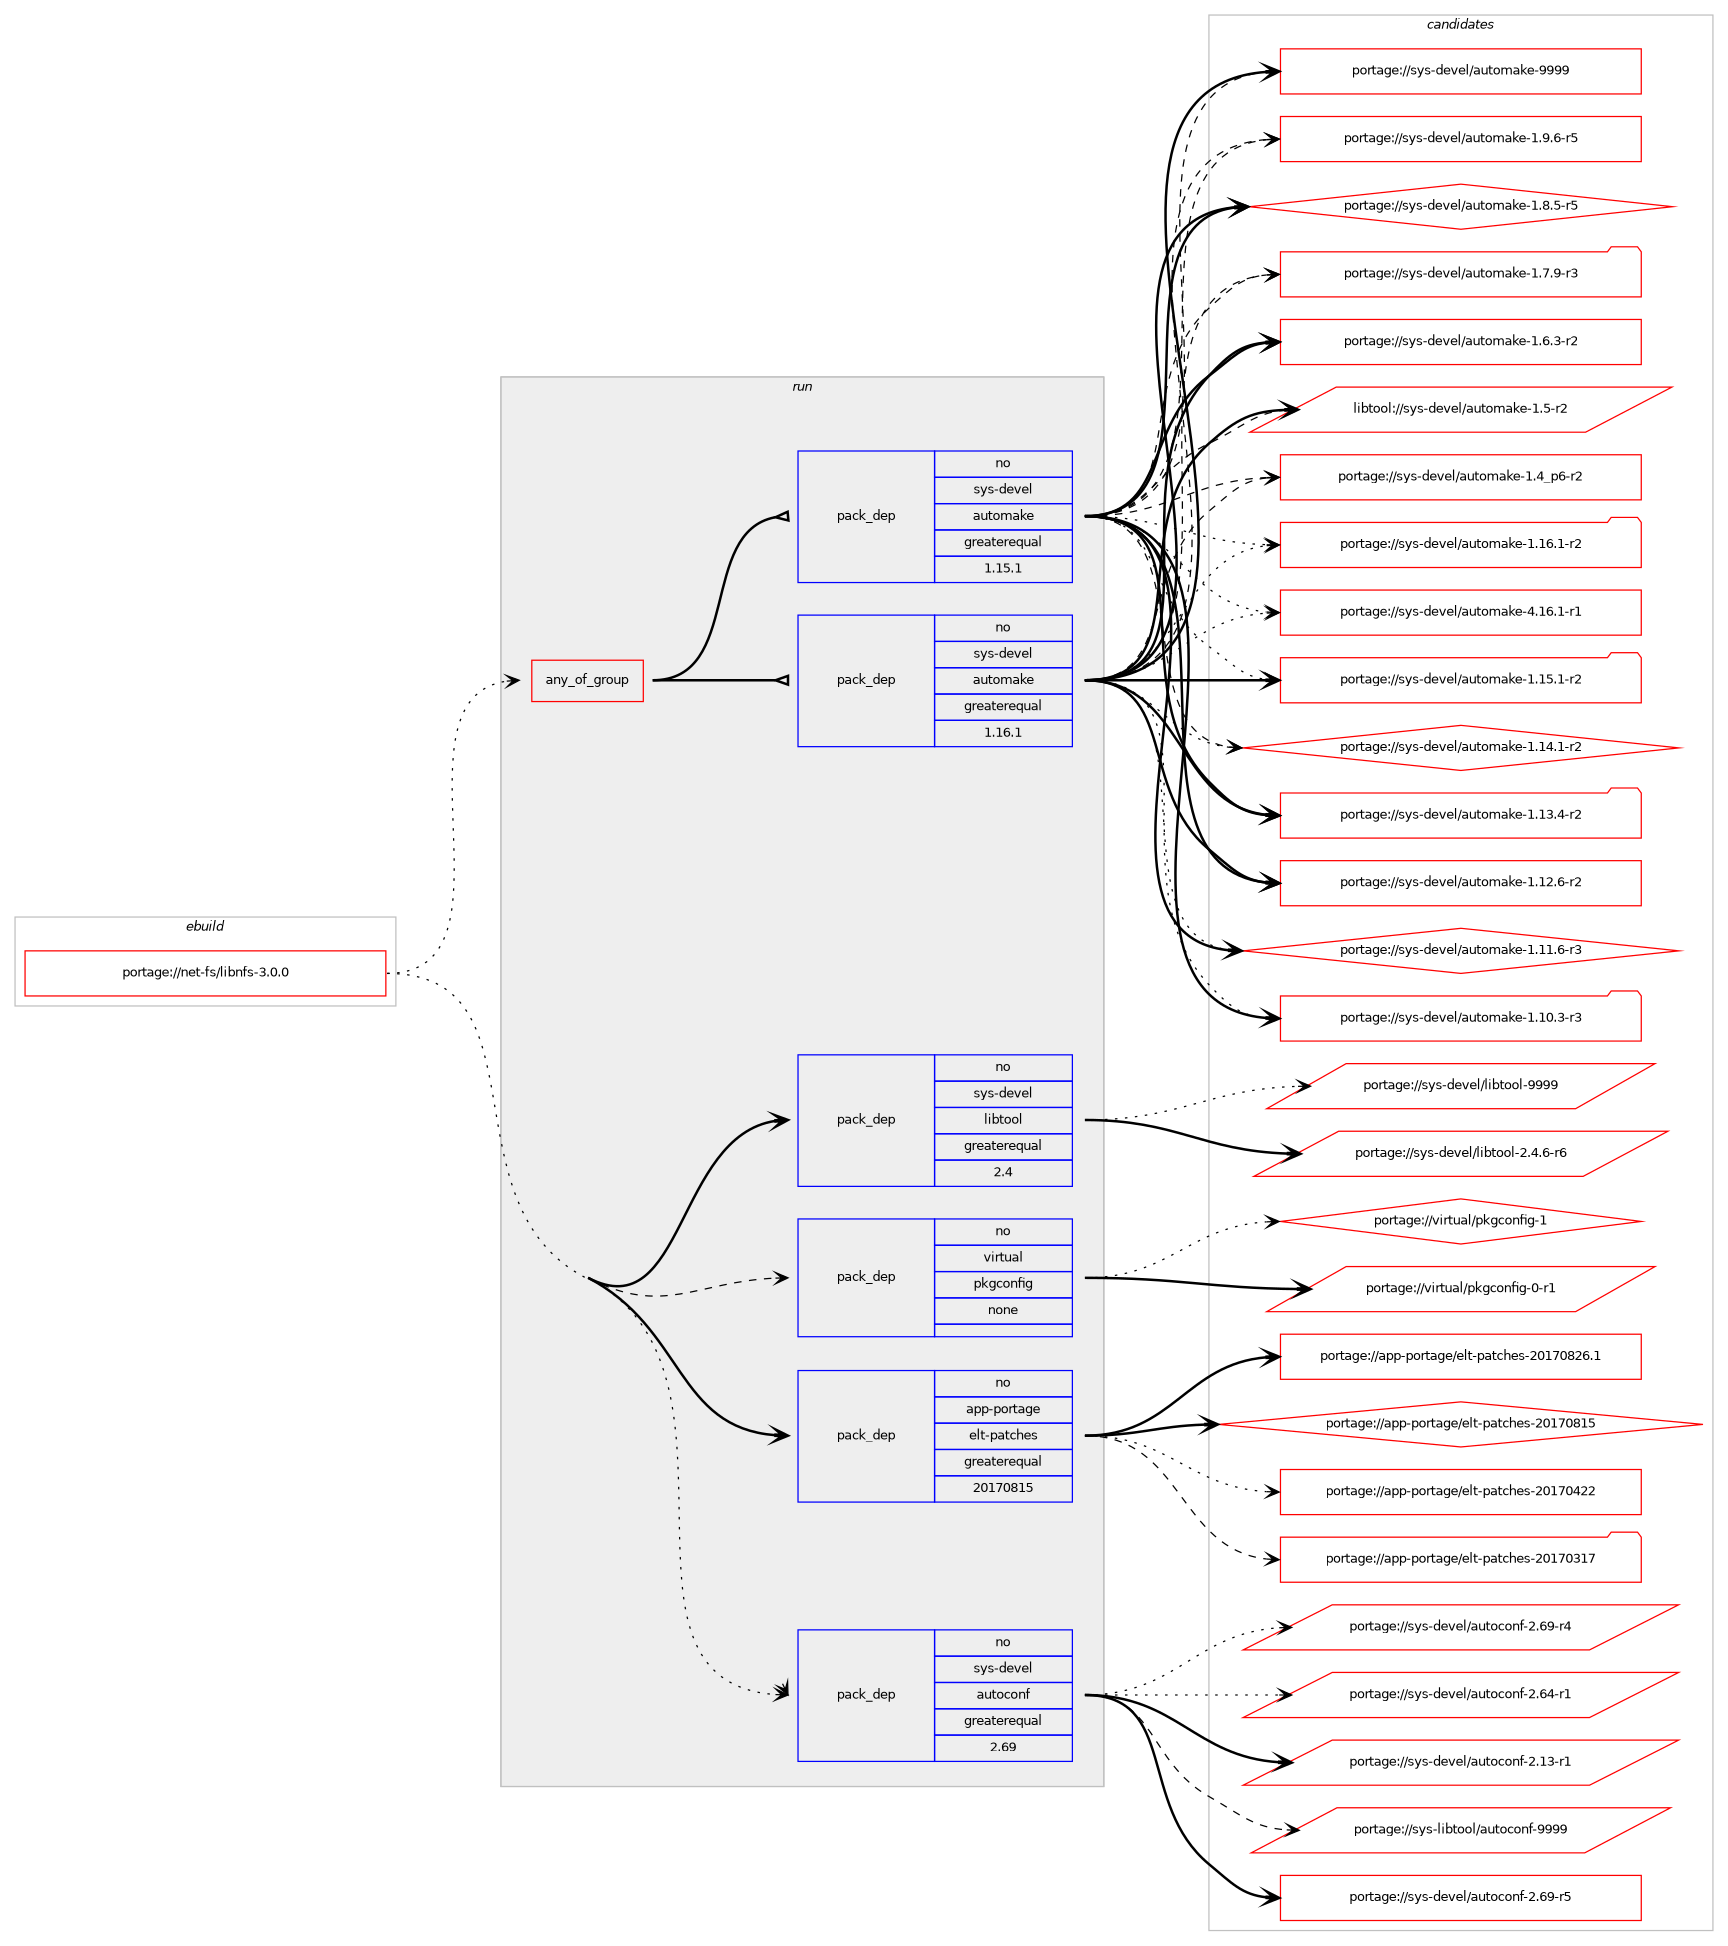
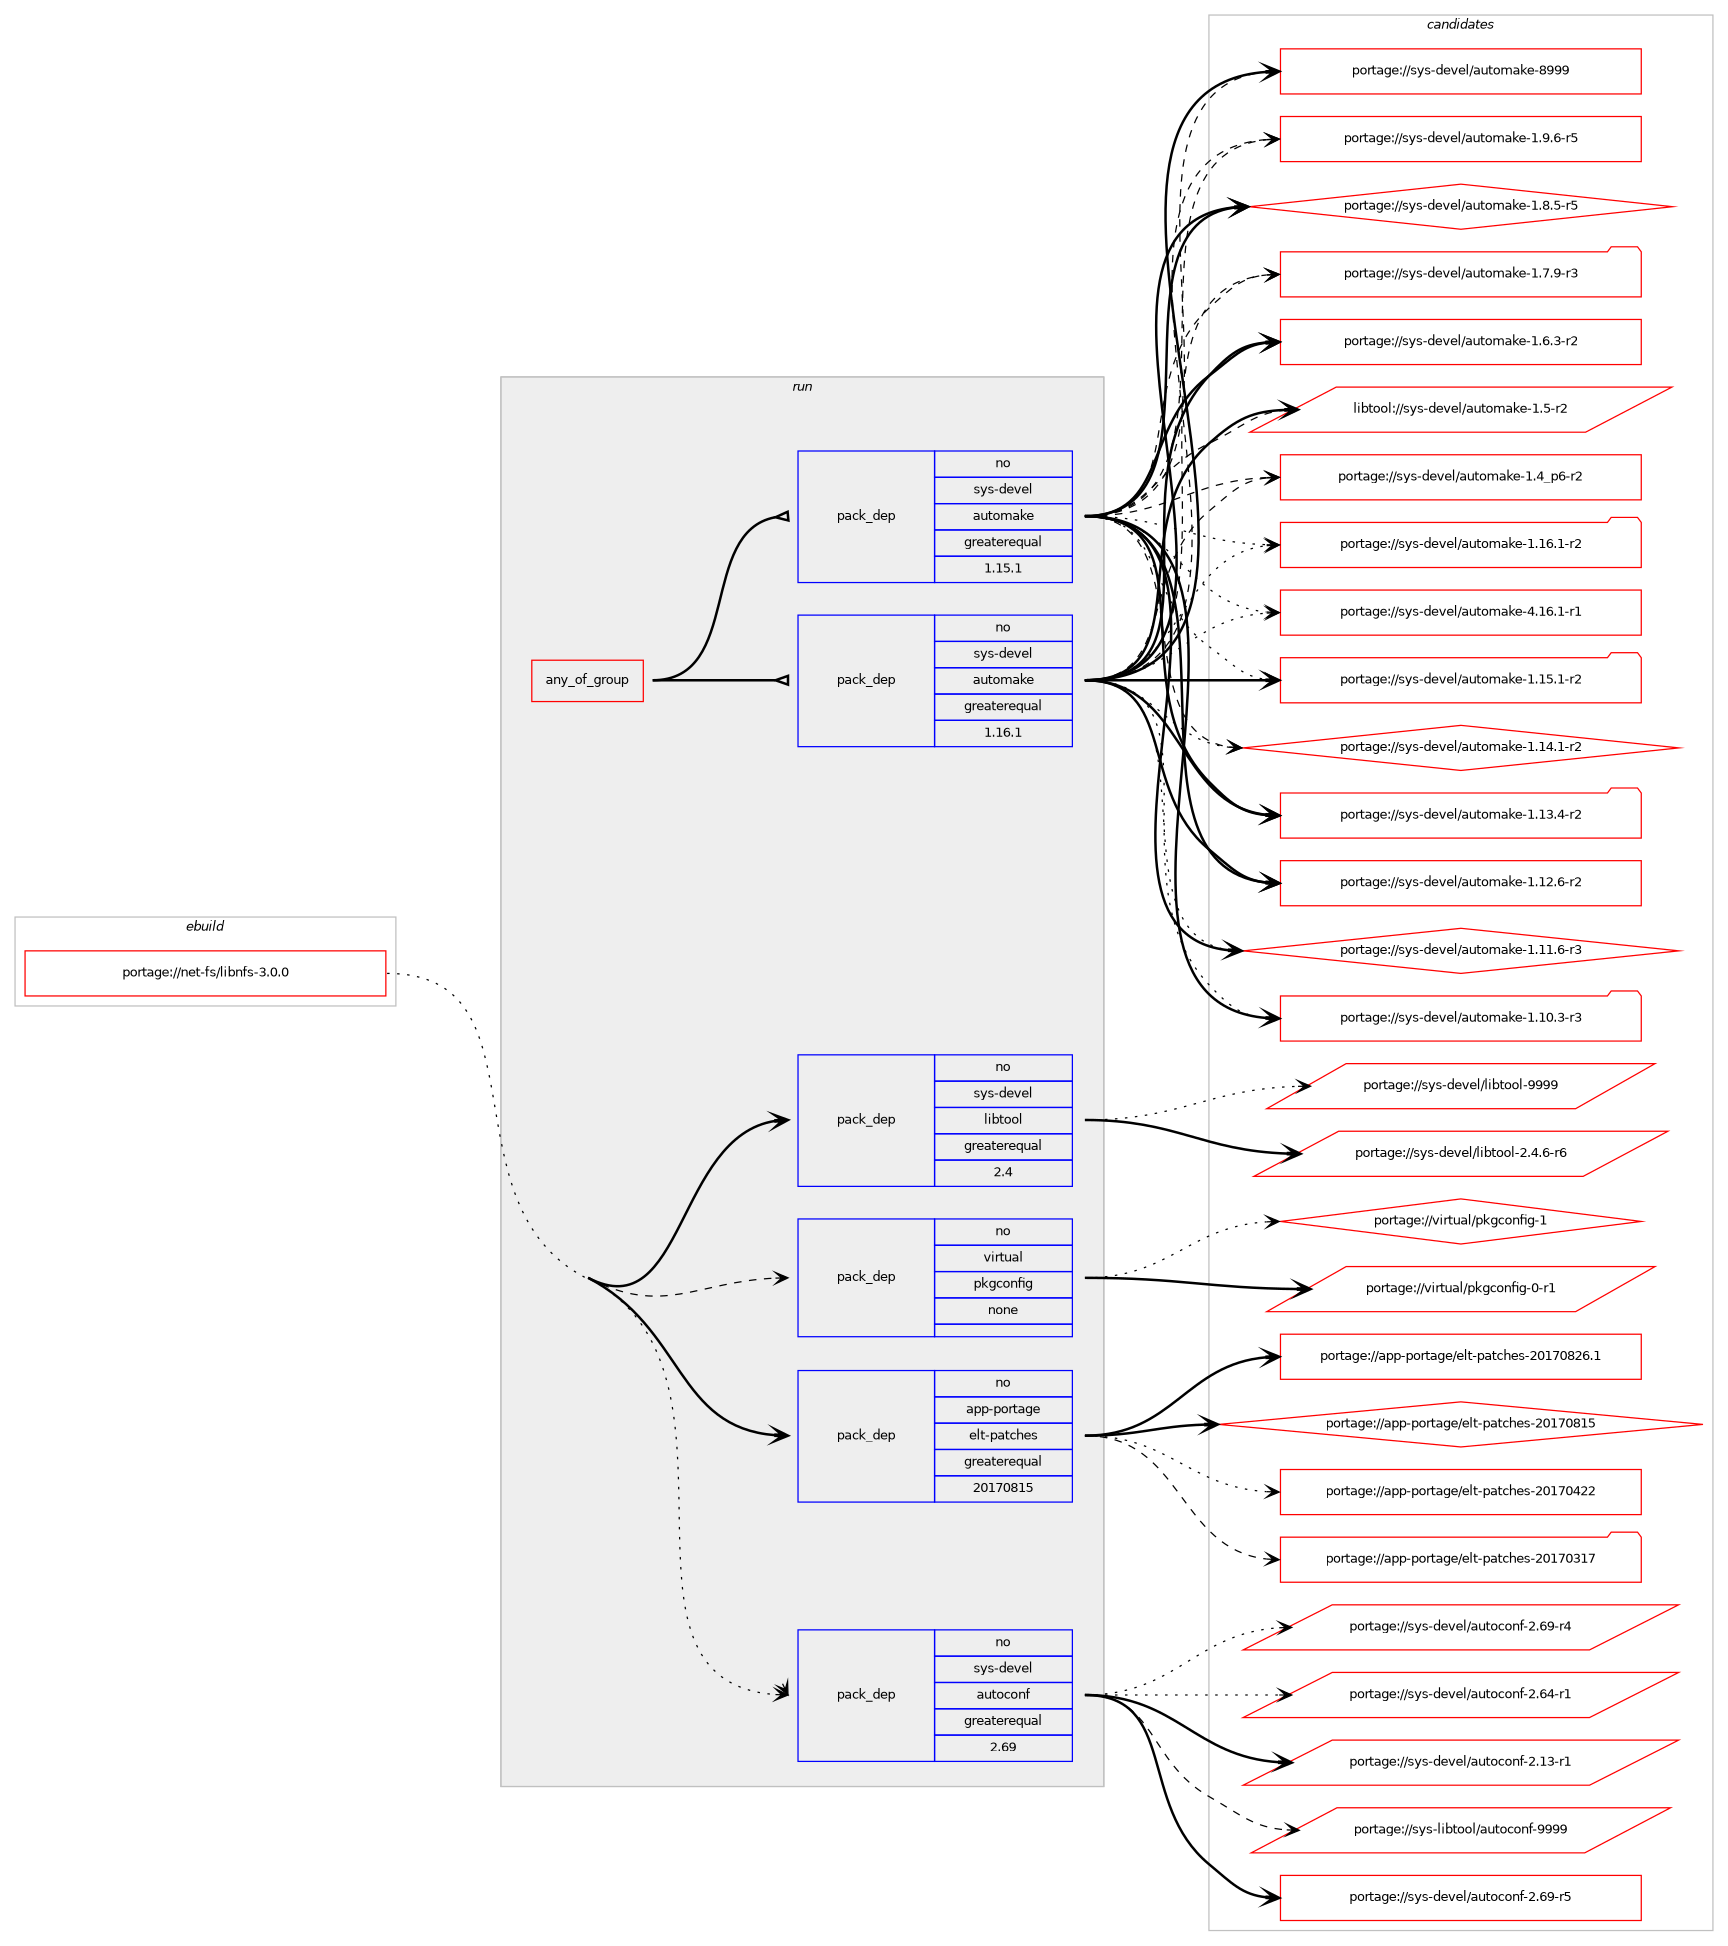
node "portage://sys-devel/automake-9999": label "portage://sys-devel/automake-9999" -> "portage://sys-devel/automake-8999"
edge "portage://net-fs/libnfs-3.0.0" -> "any_of_group": removed
